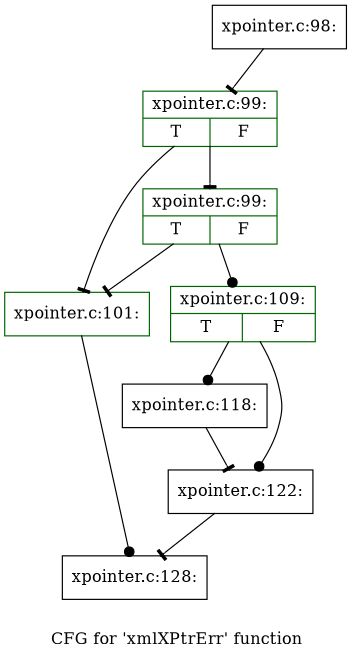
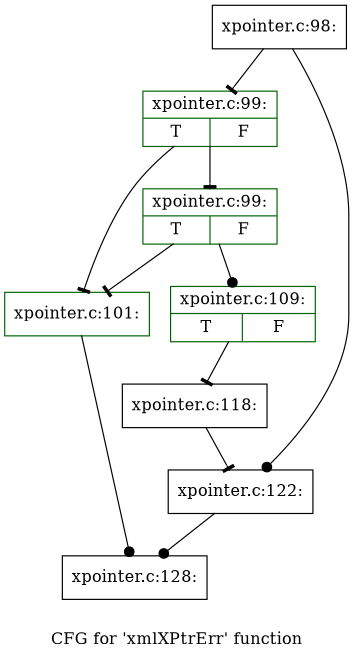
edge "xpointer.c:109:" -> "xpointer.c:118:": arrowhead dot -> tee
edge "xpointer.c:109:" -> "xpointer.c:122:": now "xpointer.c:98:" -> "xpointer.c:122:"
edge "xpointer.c:122:" -> "xpointer.c:128:": arrowhead tee -> dot
